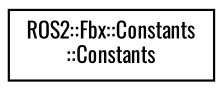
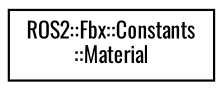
node "ROS2::Fbx::Constants ::Constants": label "ROS2::Fbx::Constants ::Constants" -> "ROS2::Fbx::Constants ::Material"
